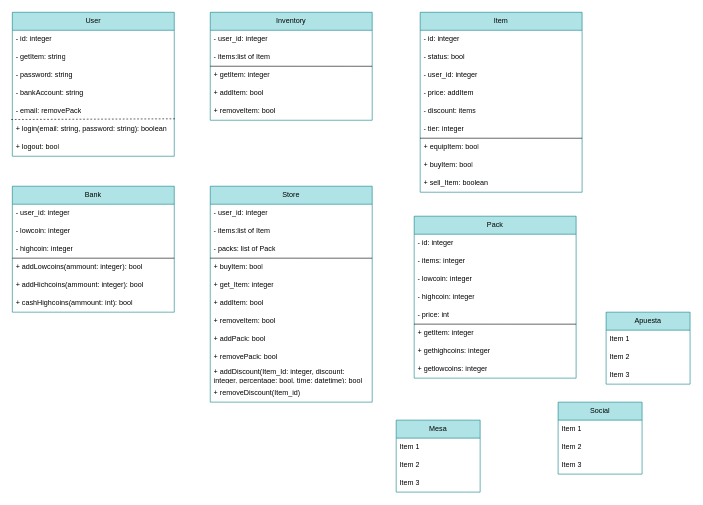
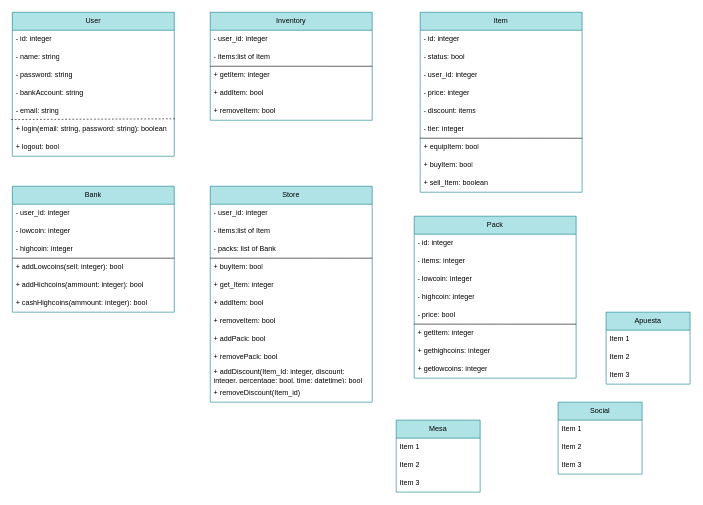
node "- getItem: string": label "- getItem: string" -> "- name: string"
node "- price: addItem": label "- price: addItem" -> "- price: integer"
node "- email: removePack": label "- email: removePack" -> "- email: string"
node "- packs: list of Pack": label "- packs: list of Pack" -> "- packs: list of Bank"
node "+ addLowcoins(ammount: integer): bool": label "+ addLowcoins(ammount: integer): bool" -> "+ addLowcoins(sell: integer): bool"
node "+ cashHighcoins(ammount: int): bool": label "+ cashHighcoins(ammount: int): bool" -> "+ cashHighcoins(ammount: integer): bool"
node "- price: int": label "- price: int" -> "- price: bool"
